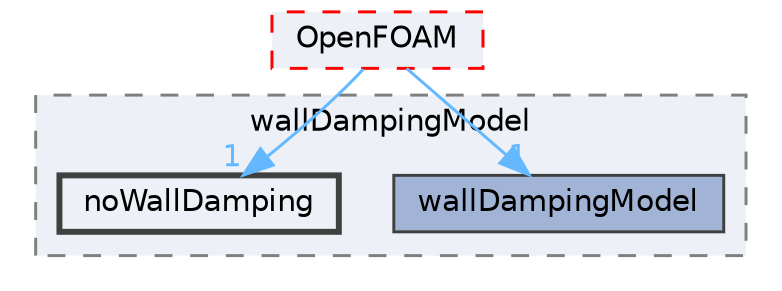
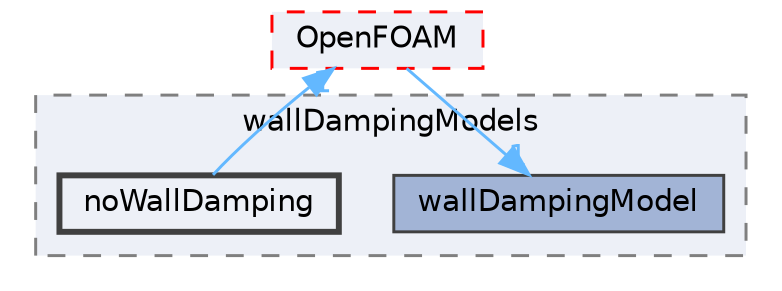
edge "OpenFOAM" -> "noWallDamping": reversed
cluster "wallDampingModel": label "wallDampingModel" -> "wallDampingModels"
